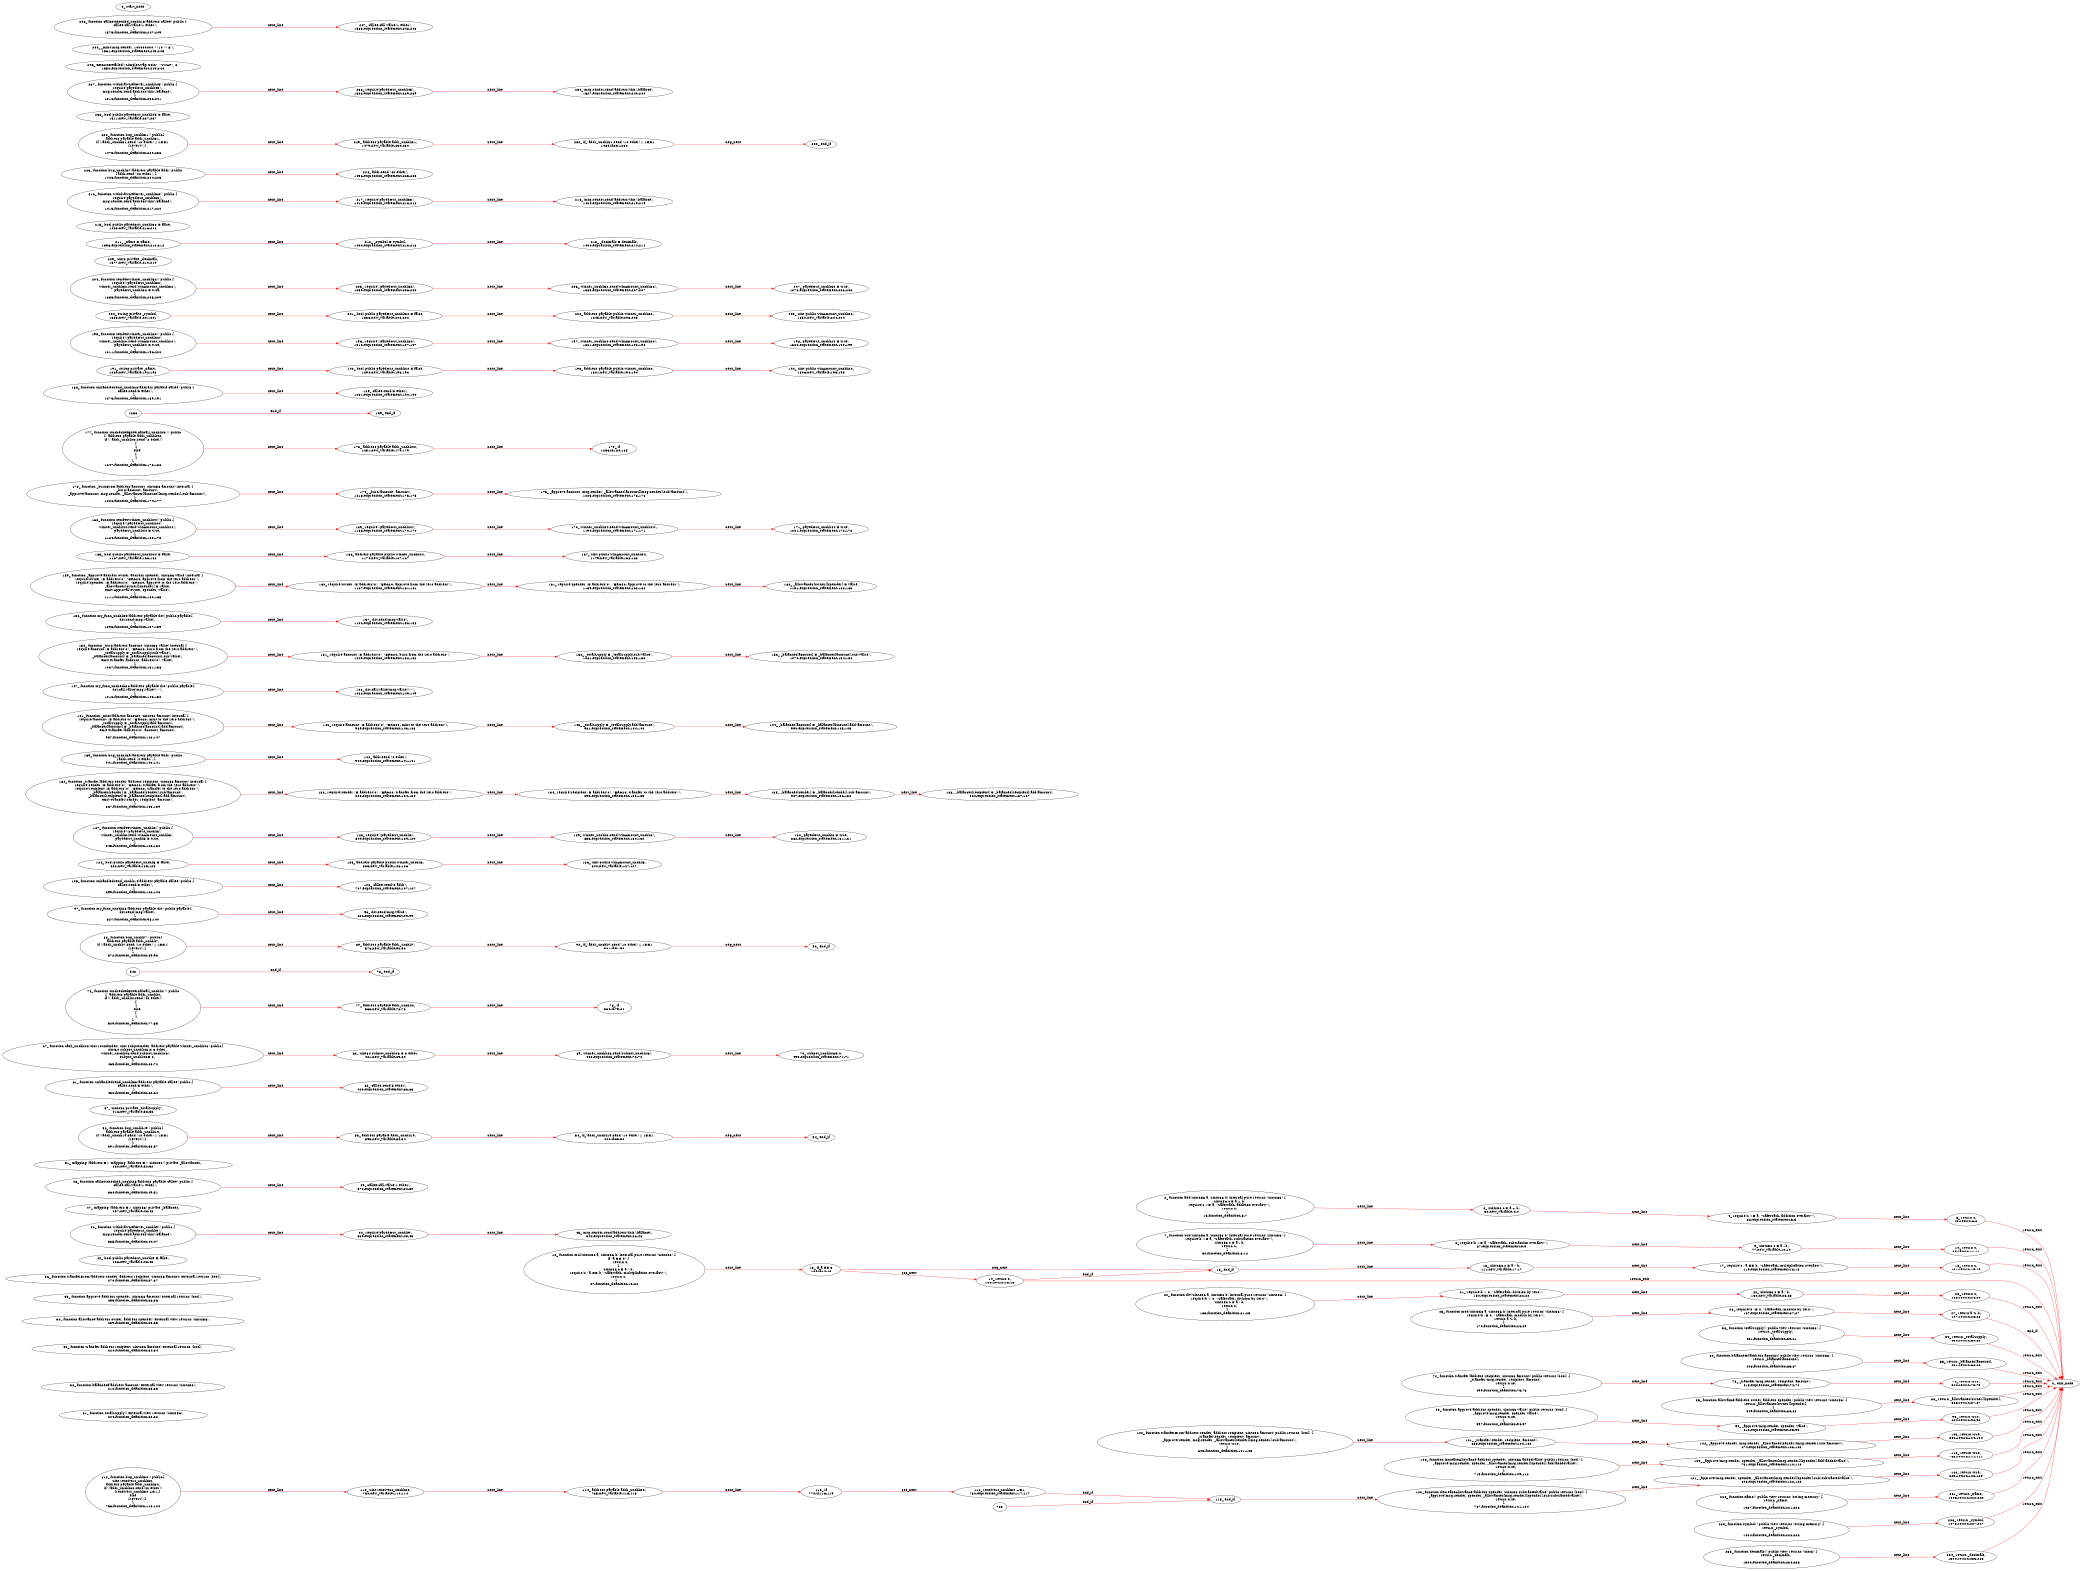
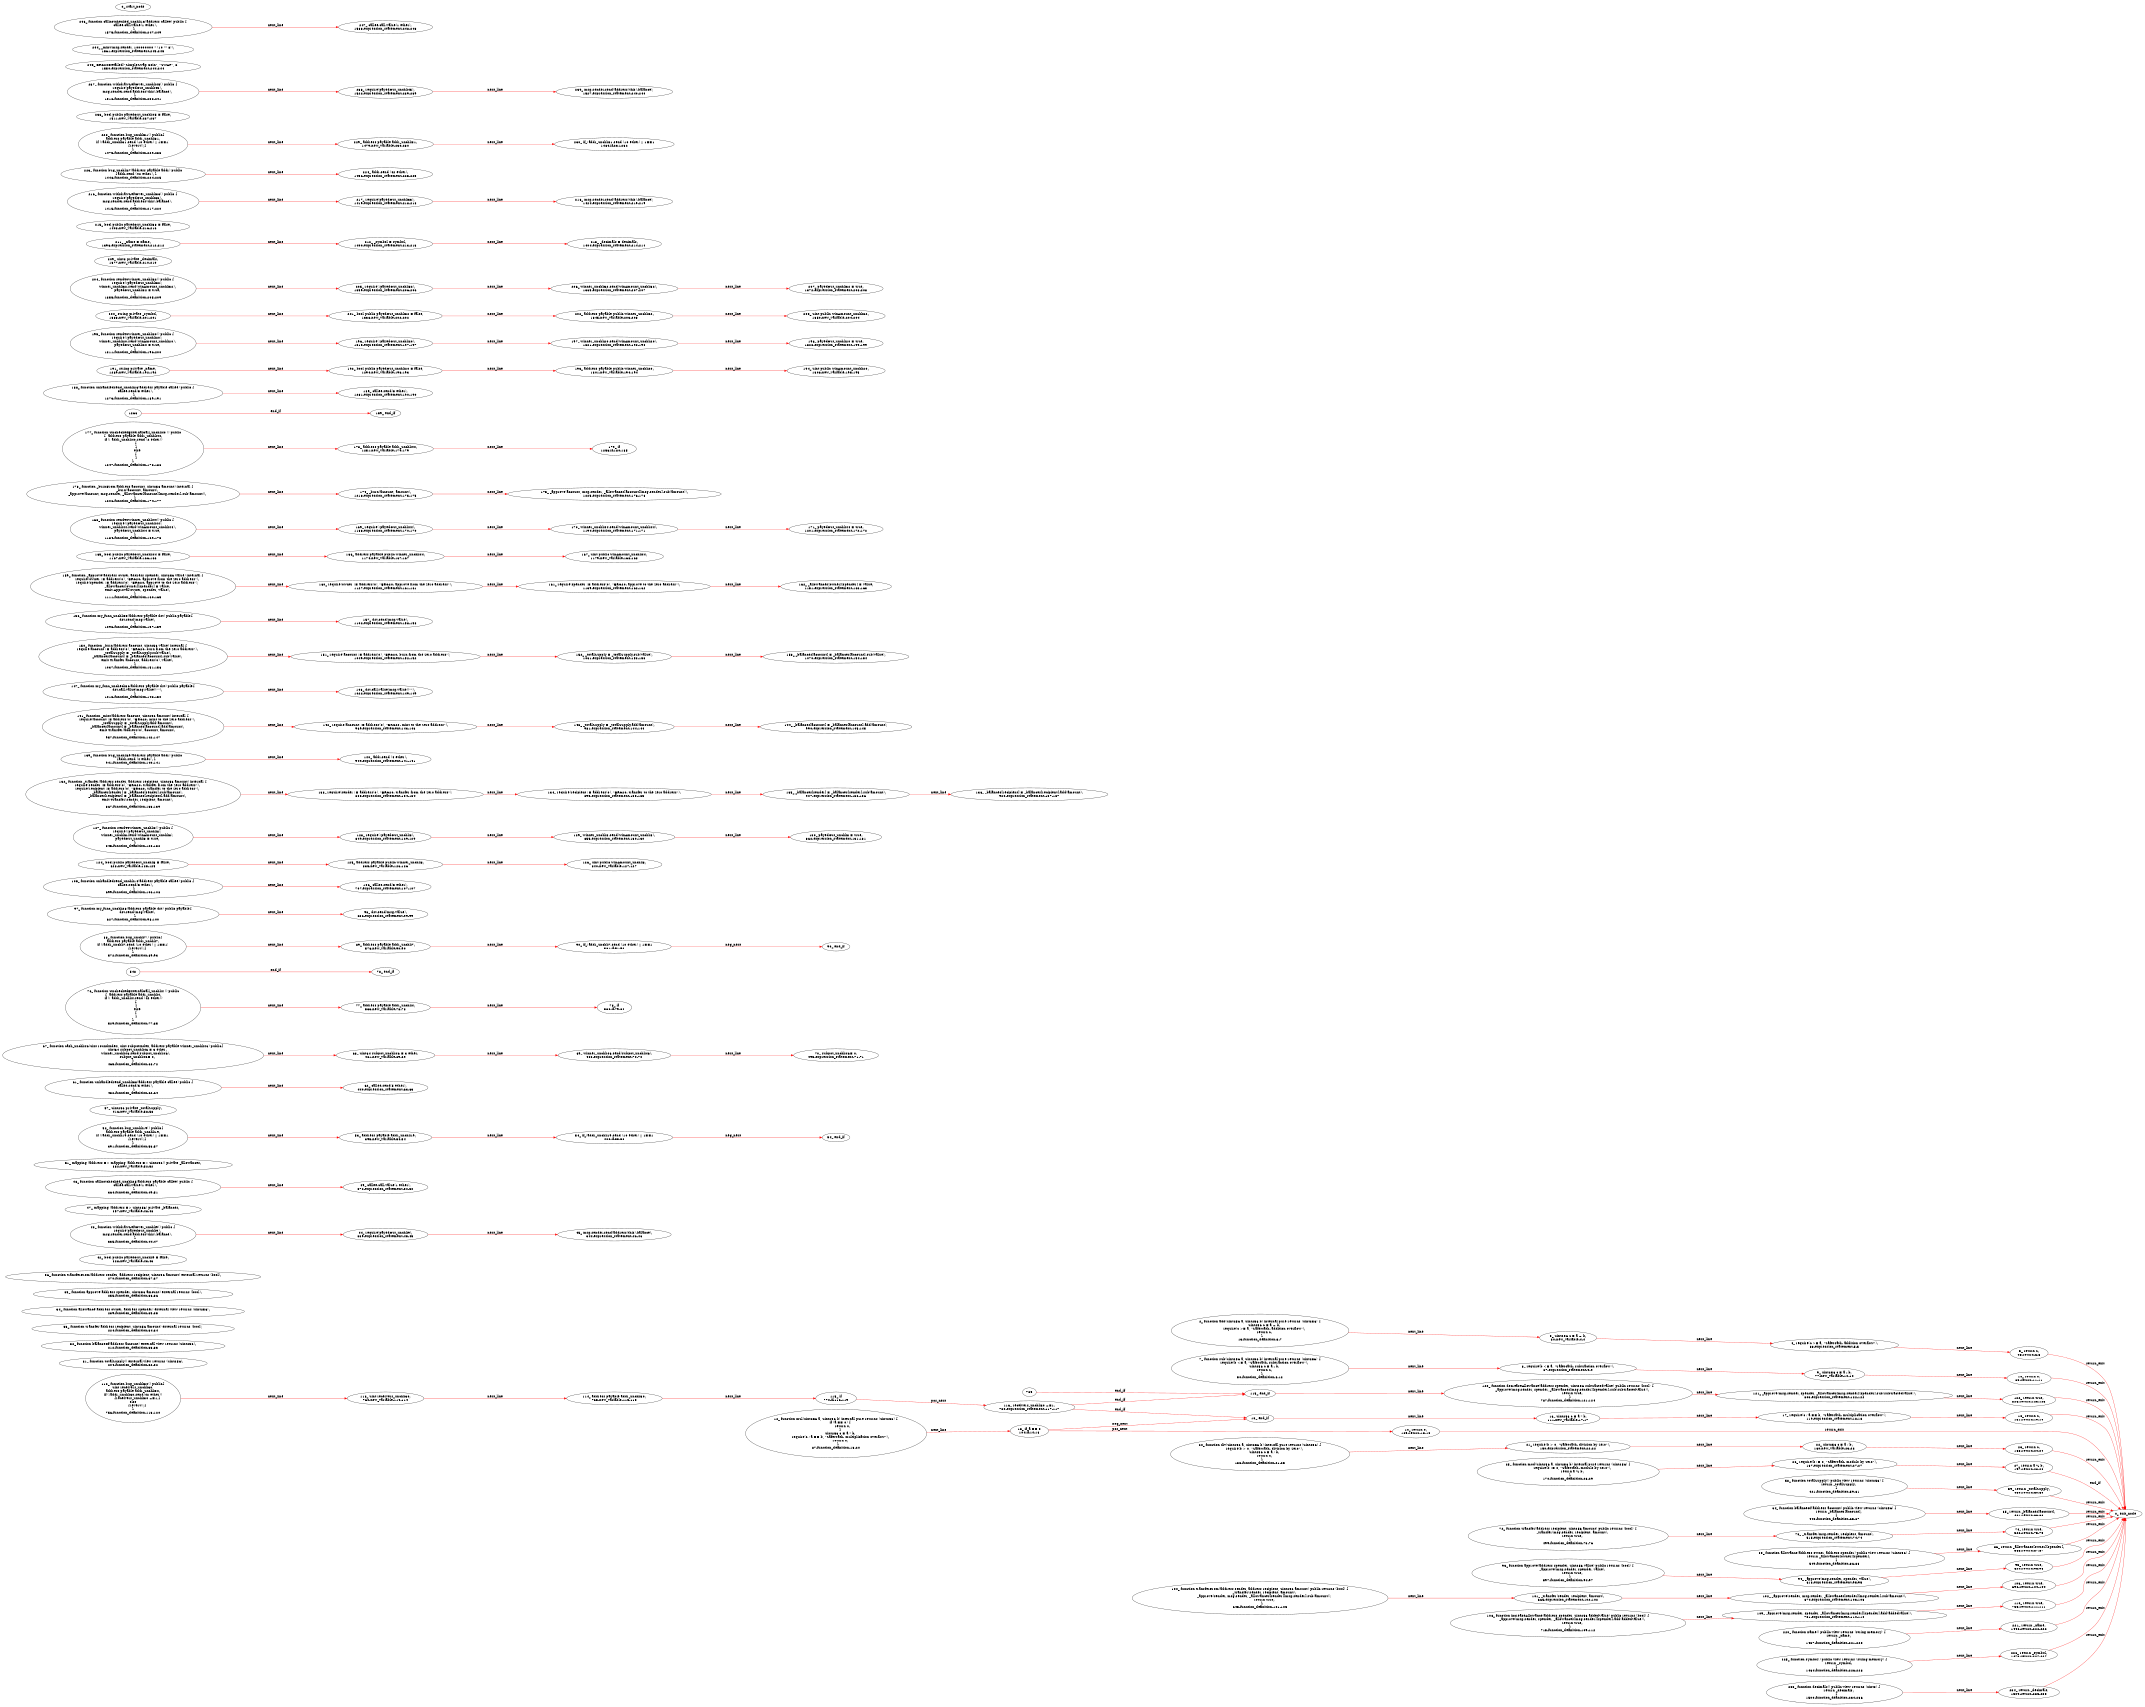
node "230_ end_if": removed
node "106_ callee.send(5 addr); 707-expression_statement-107-107": label "106_ callee.send(5 addr); 707-expression_statement-107-107" -> "106_ callee.send(5 ether); 707-expression_statement-107-107"
edge "14_ return 0; 109-return-15-15" -> "13_ end_if": now "116_ receivers_unchk30 +=1; 780-expression_statement-117-117" -> "13_ end_if"
